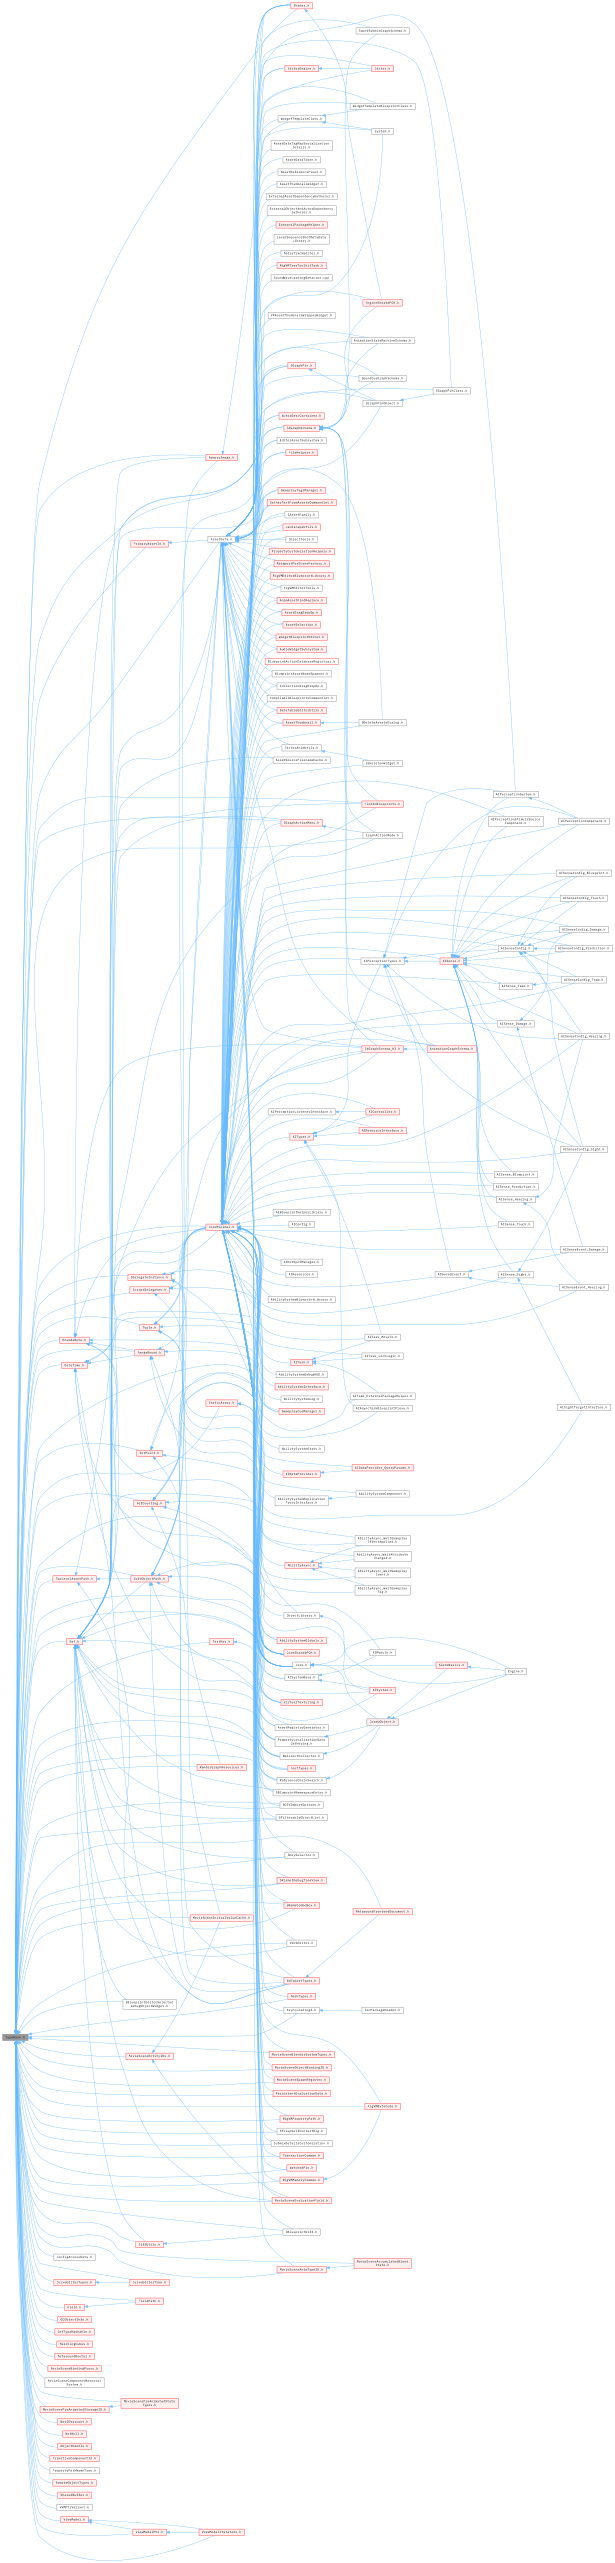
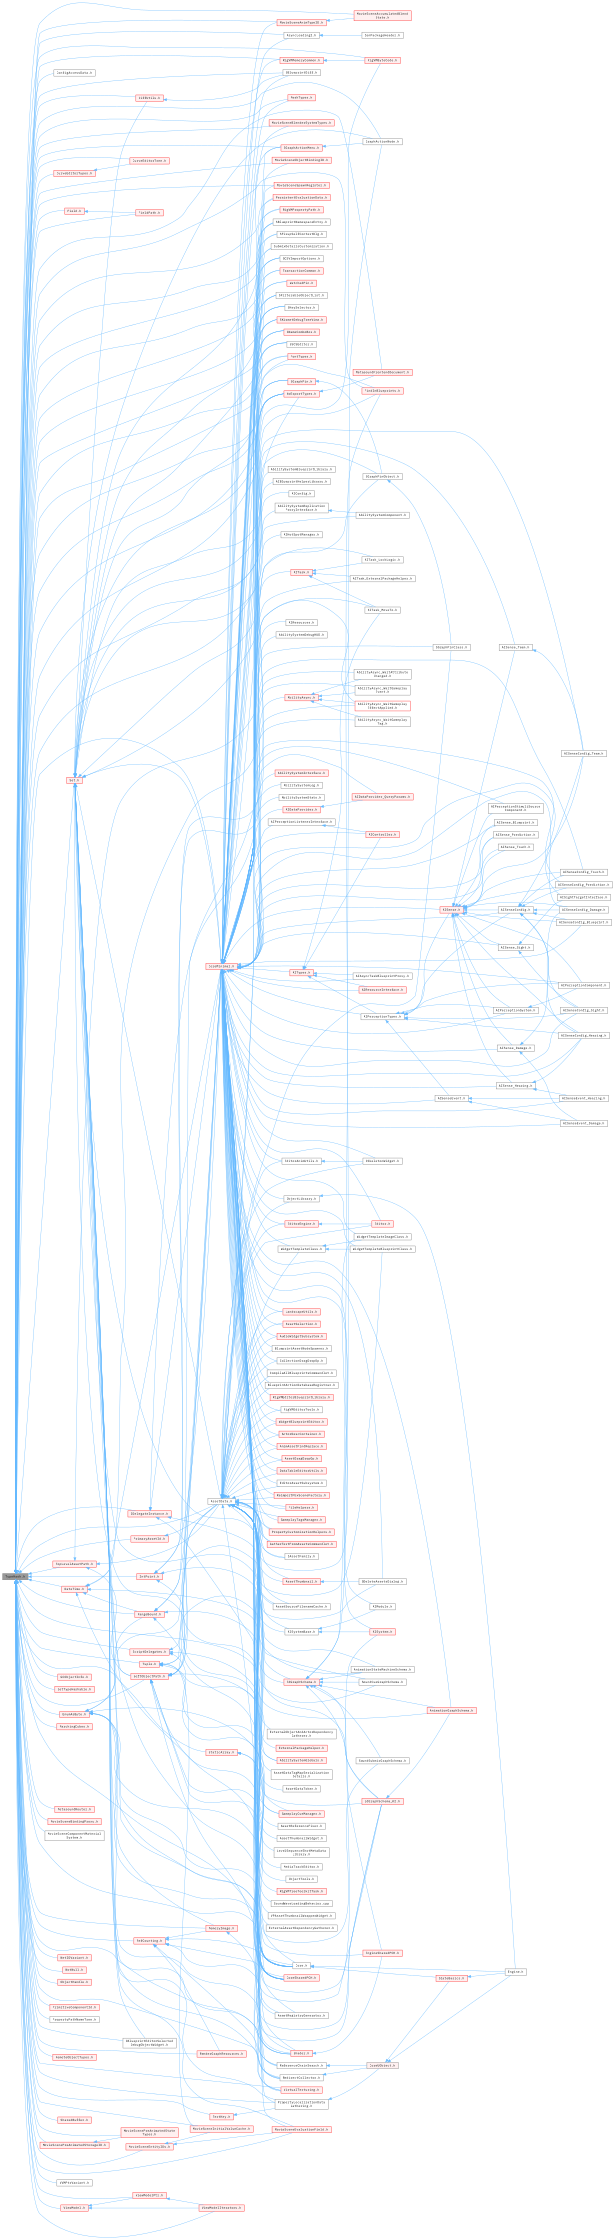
node "System.h": label "System.h" -> "WidgetTemplateImageClass.h"
node "BlueprintActionDatabaseRegistrar.h": color red -> grey40
edge "ObjectTools.h" -> "CoreMinimal.h": removed
edge "AISenseConfig_Sight.h" -> "AISense.h": removed
edge "AISystem.h" -> "AssetData.h": now "SSkeletonWidget.h" -> "AssetData.h"
node "AbilityAsync_WaitGameplay EffectApplied.h": color grey40 -> red
edge "RedirectCollector.h" -> "DateTime.h": now "RedirectCollector.h" -> "TypeHash.h"
edge "CoreUObject.h" -> "Core.h": removed
